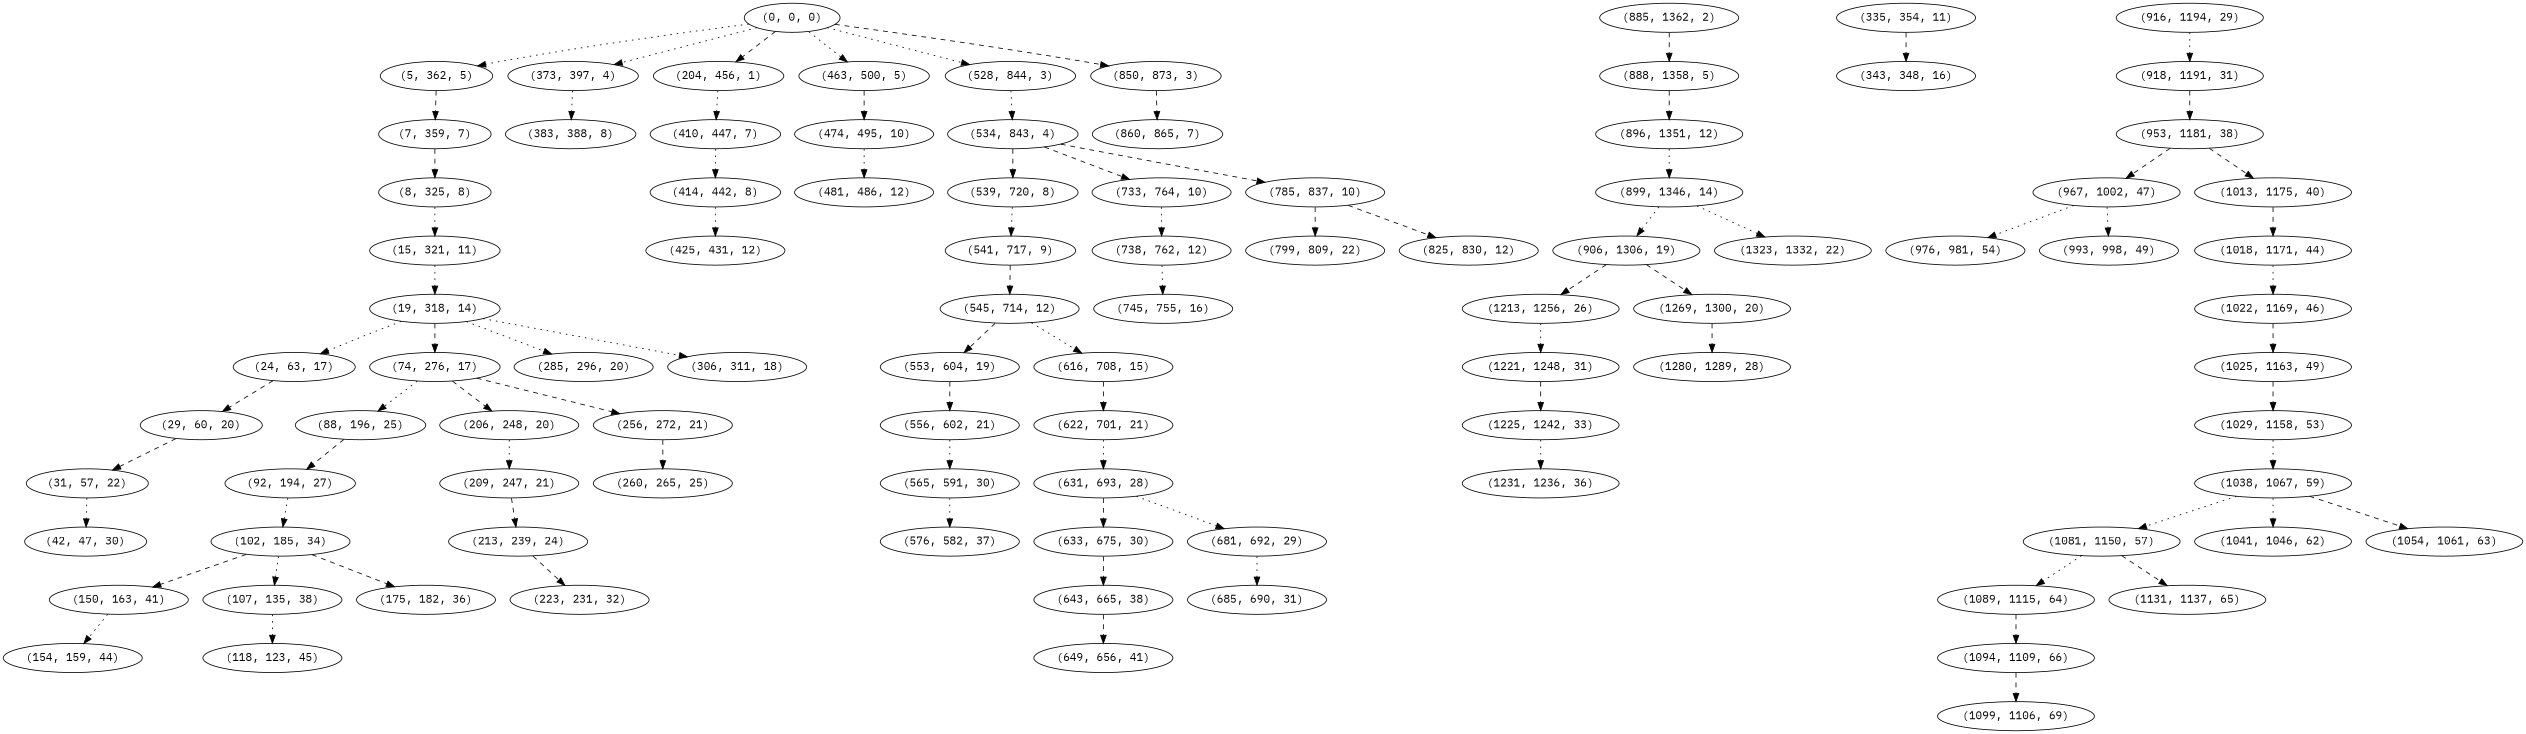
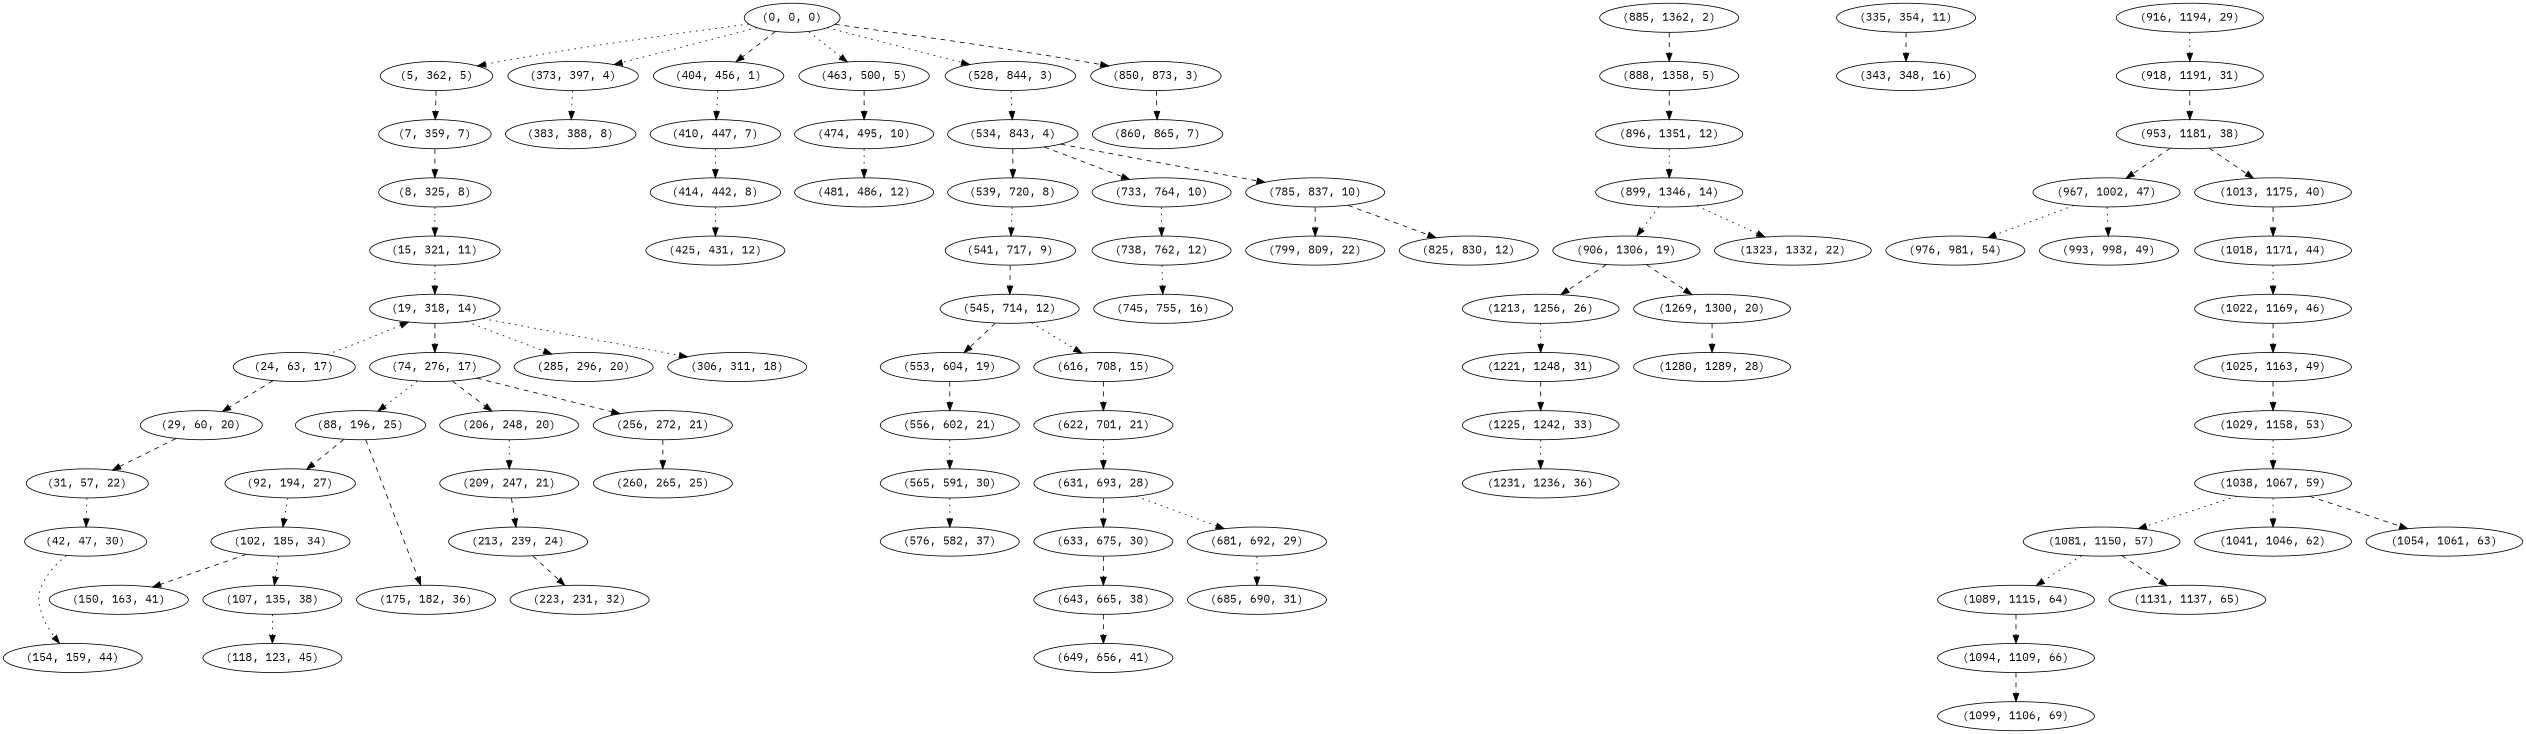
node "(204, 456, 1)": label "(204, 456, 1)" -> "(404, 456, 1)"
edge "(19, 318, 14)" -> "(24, 63, 17)": reversed
edge "(102, 185, 34)" -> "(175, 182, 36)": now "(88, 196, 25)" -> "(175, 182, 36)"
edge "(150, 163, 41)" -> "(154, 159, 44)": now "(42, 47, 30)" -> "(154, 159, 44)"
